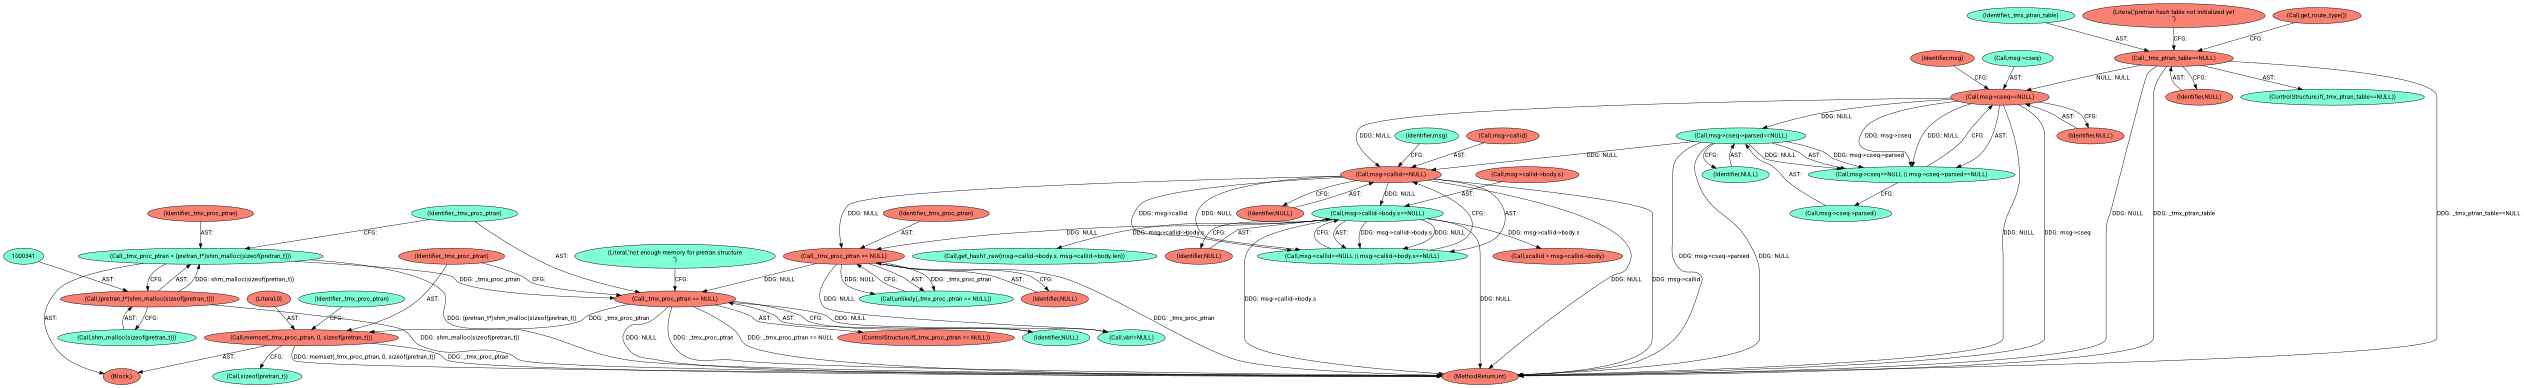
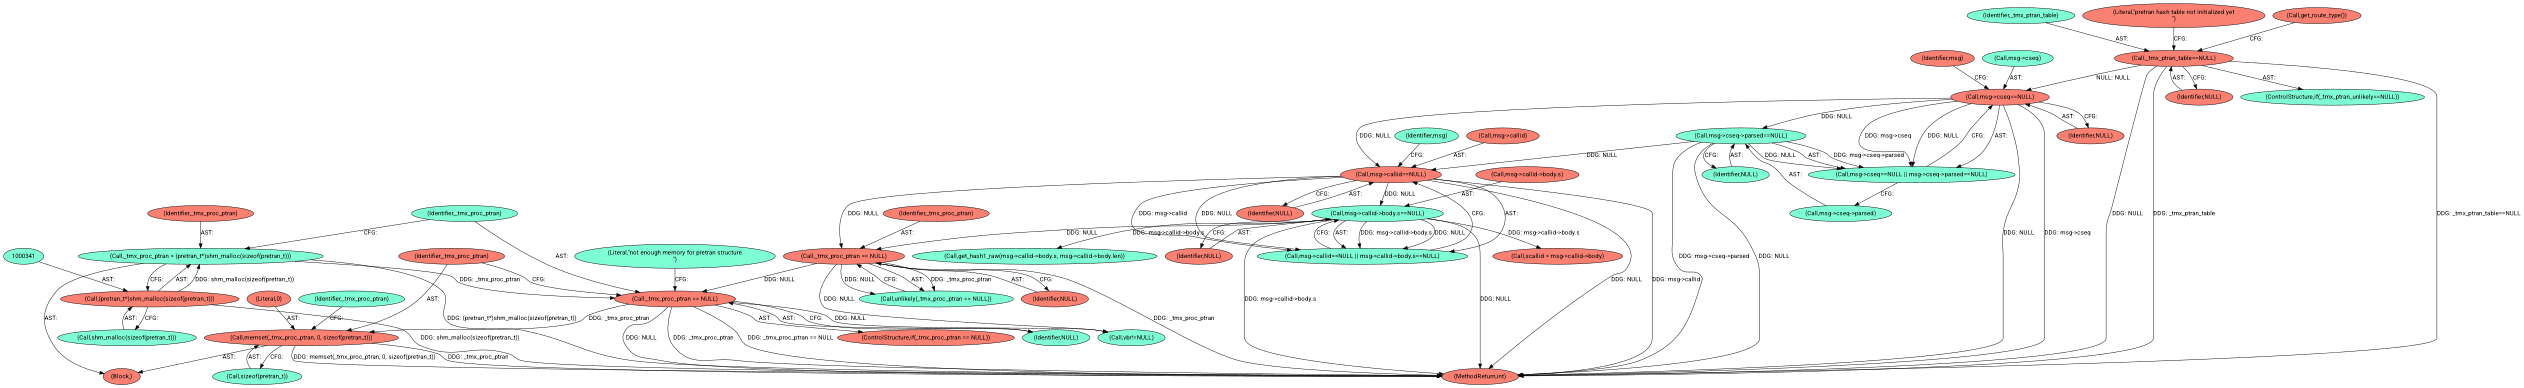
node "(ControlStructure,if(_tmx_ptran_table==NULL))": label "(ControlStructure,if(_tmx_ptran_table==NULL))" -> "(ControlStructure,if(_tmx_ptran_unlikely==NULL))"
edge "(Call,sizeof(pretran_t))" -> "(Call,memset(_tmx_proc_ptran, 0, sizeof(pretran_t)))": added, label "AST:"
